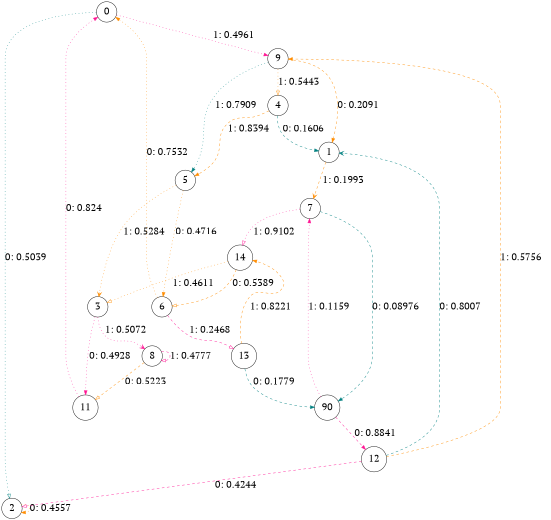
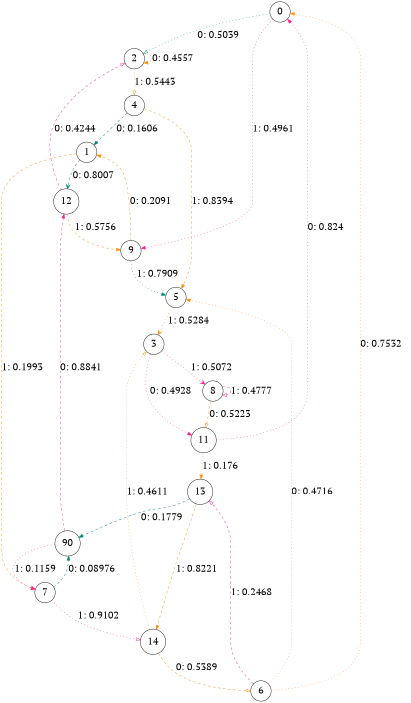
edge "9" -> "4": now "2" -> "4"
edge "5" -> "6": reversed
edge "12" -> "1": reversed
edge "11" -> "13": added, label "1: 0.176"
